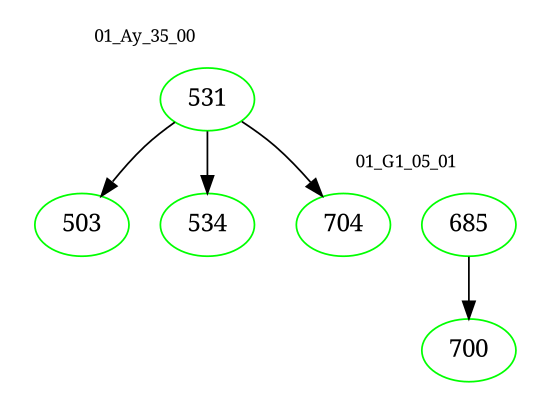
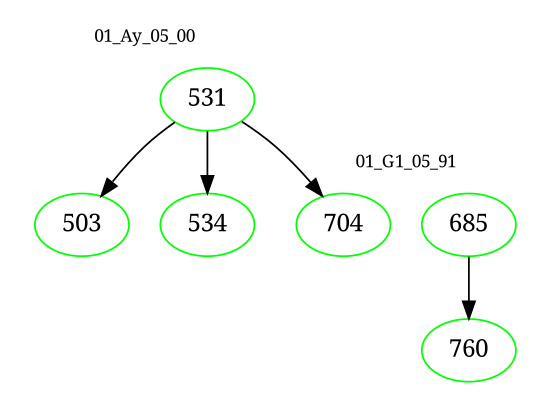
cluster "01_Ay_35_00": label "01_Ay_35_00" -> "01_Ay_05_00"
cluster "01_G1_05_01": label "01_G1_05_01" -> "01_G1_05_91"
node "700": label "700" -> "760"
